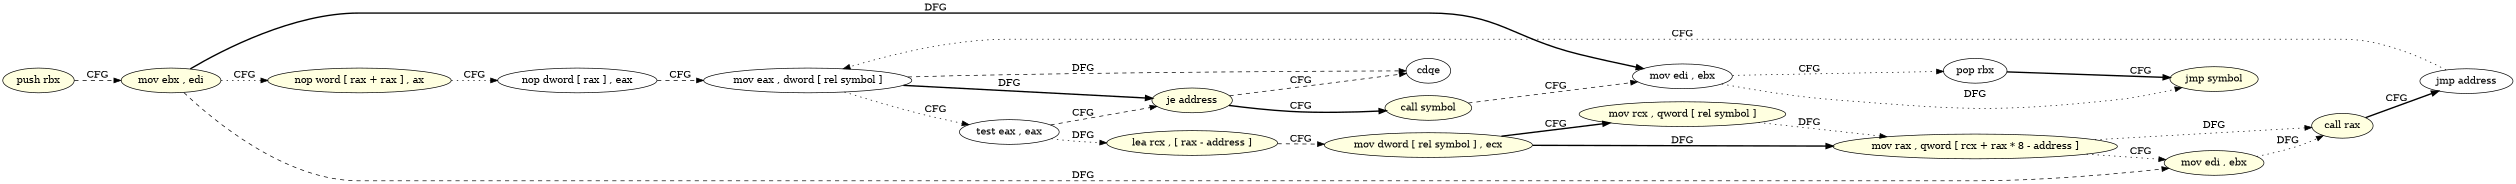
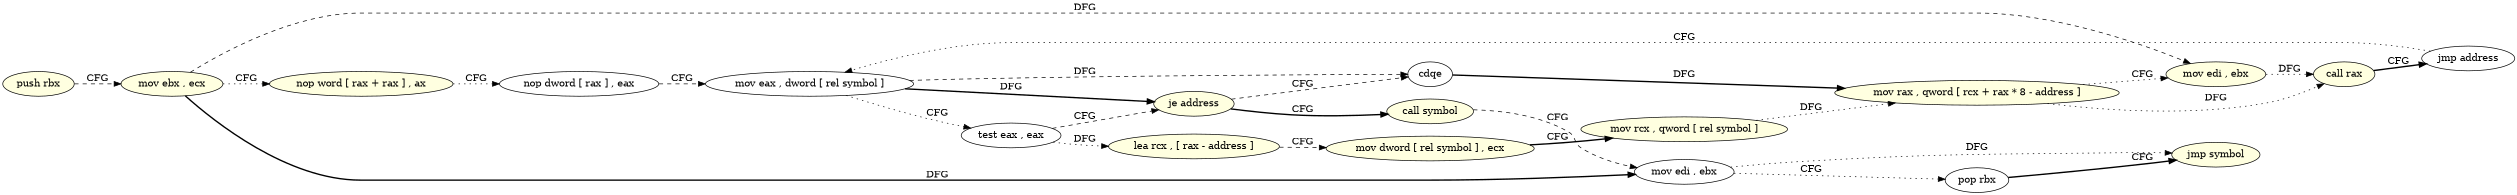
node "mov ebx , edi": label "mov ebx , edi" -> "mov ebx , ecx"
edge "mov dword [ rel symbol ] , ecx" -> "mov rax , qword [ rcx + rax * 8 - address ]": now "cdqe" -> "mov rax , qword [ rcx + rax * 8 - address ]"
